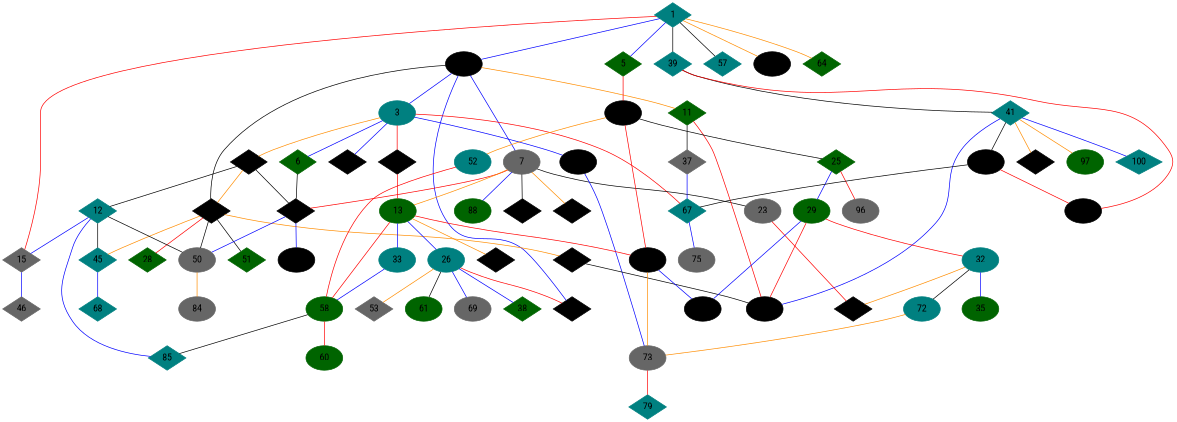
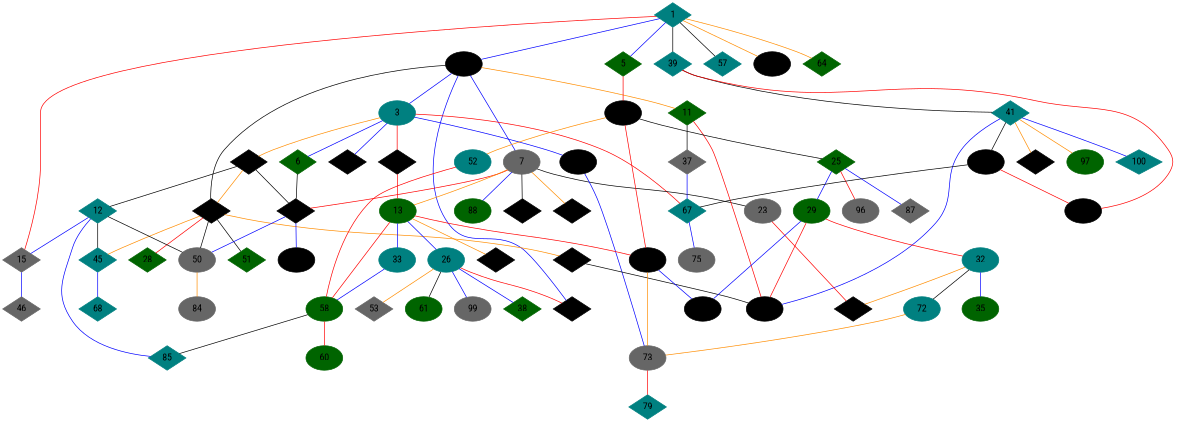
node "87": added
node "69": label "69" -> "99"
